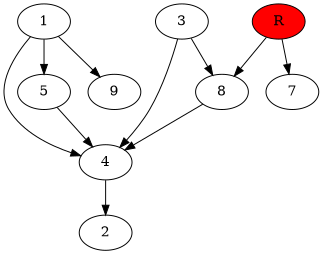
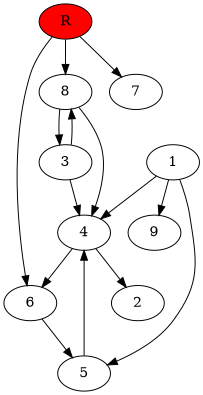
edge "8" -> "3": added
node "6": added
